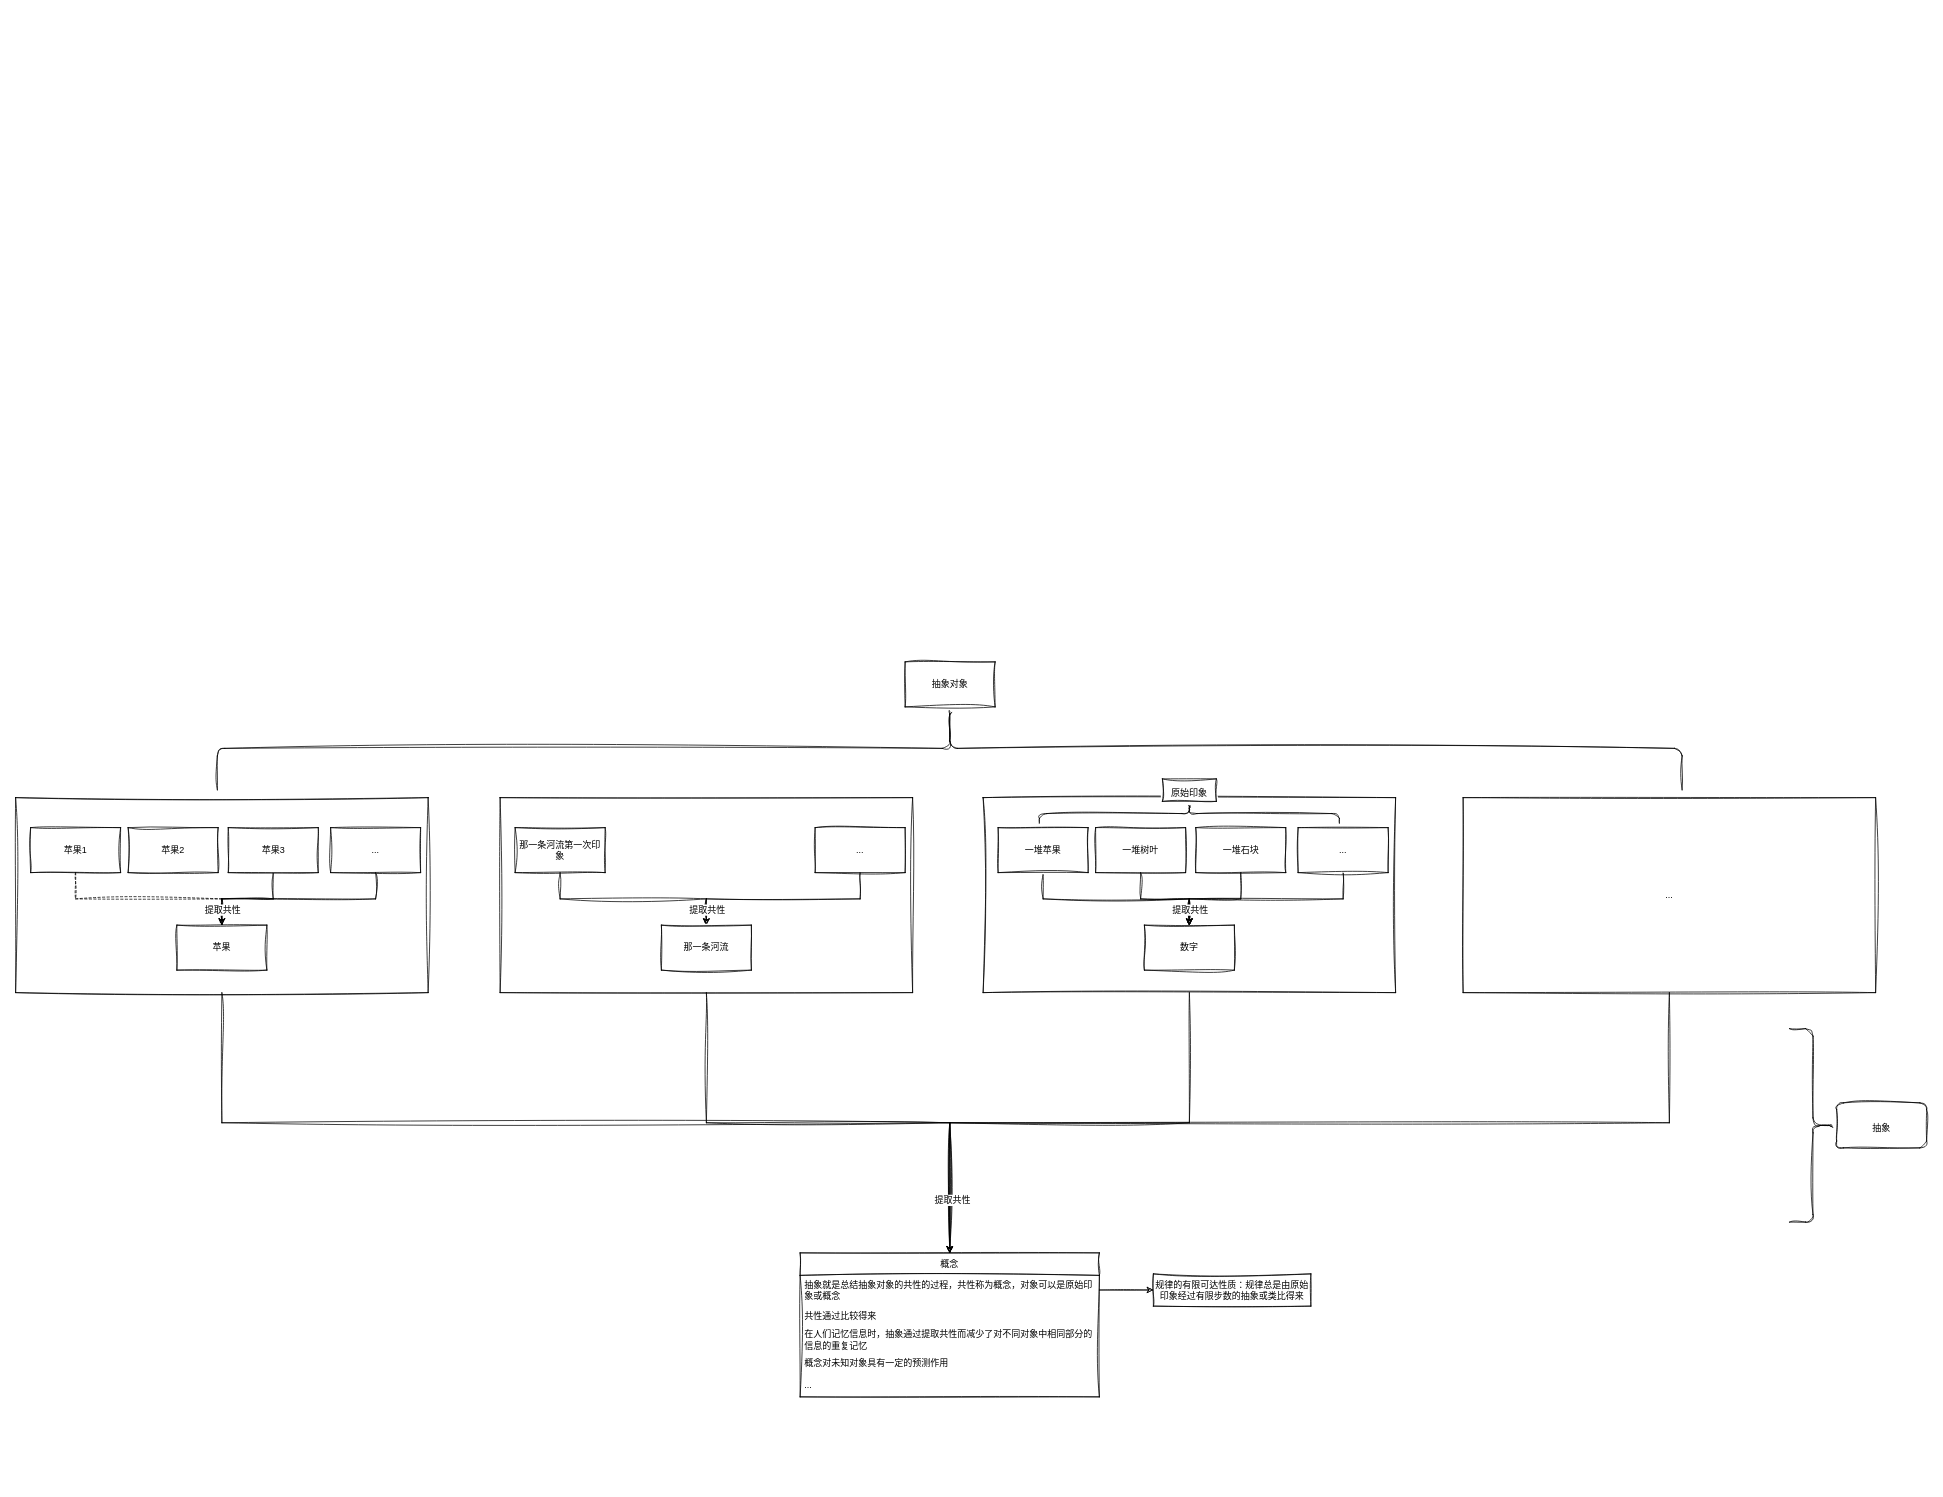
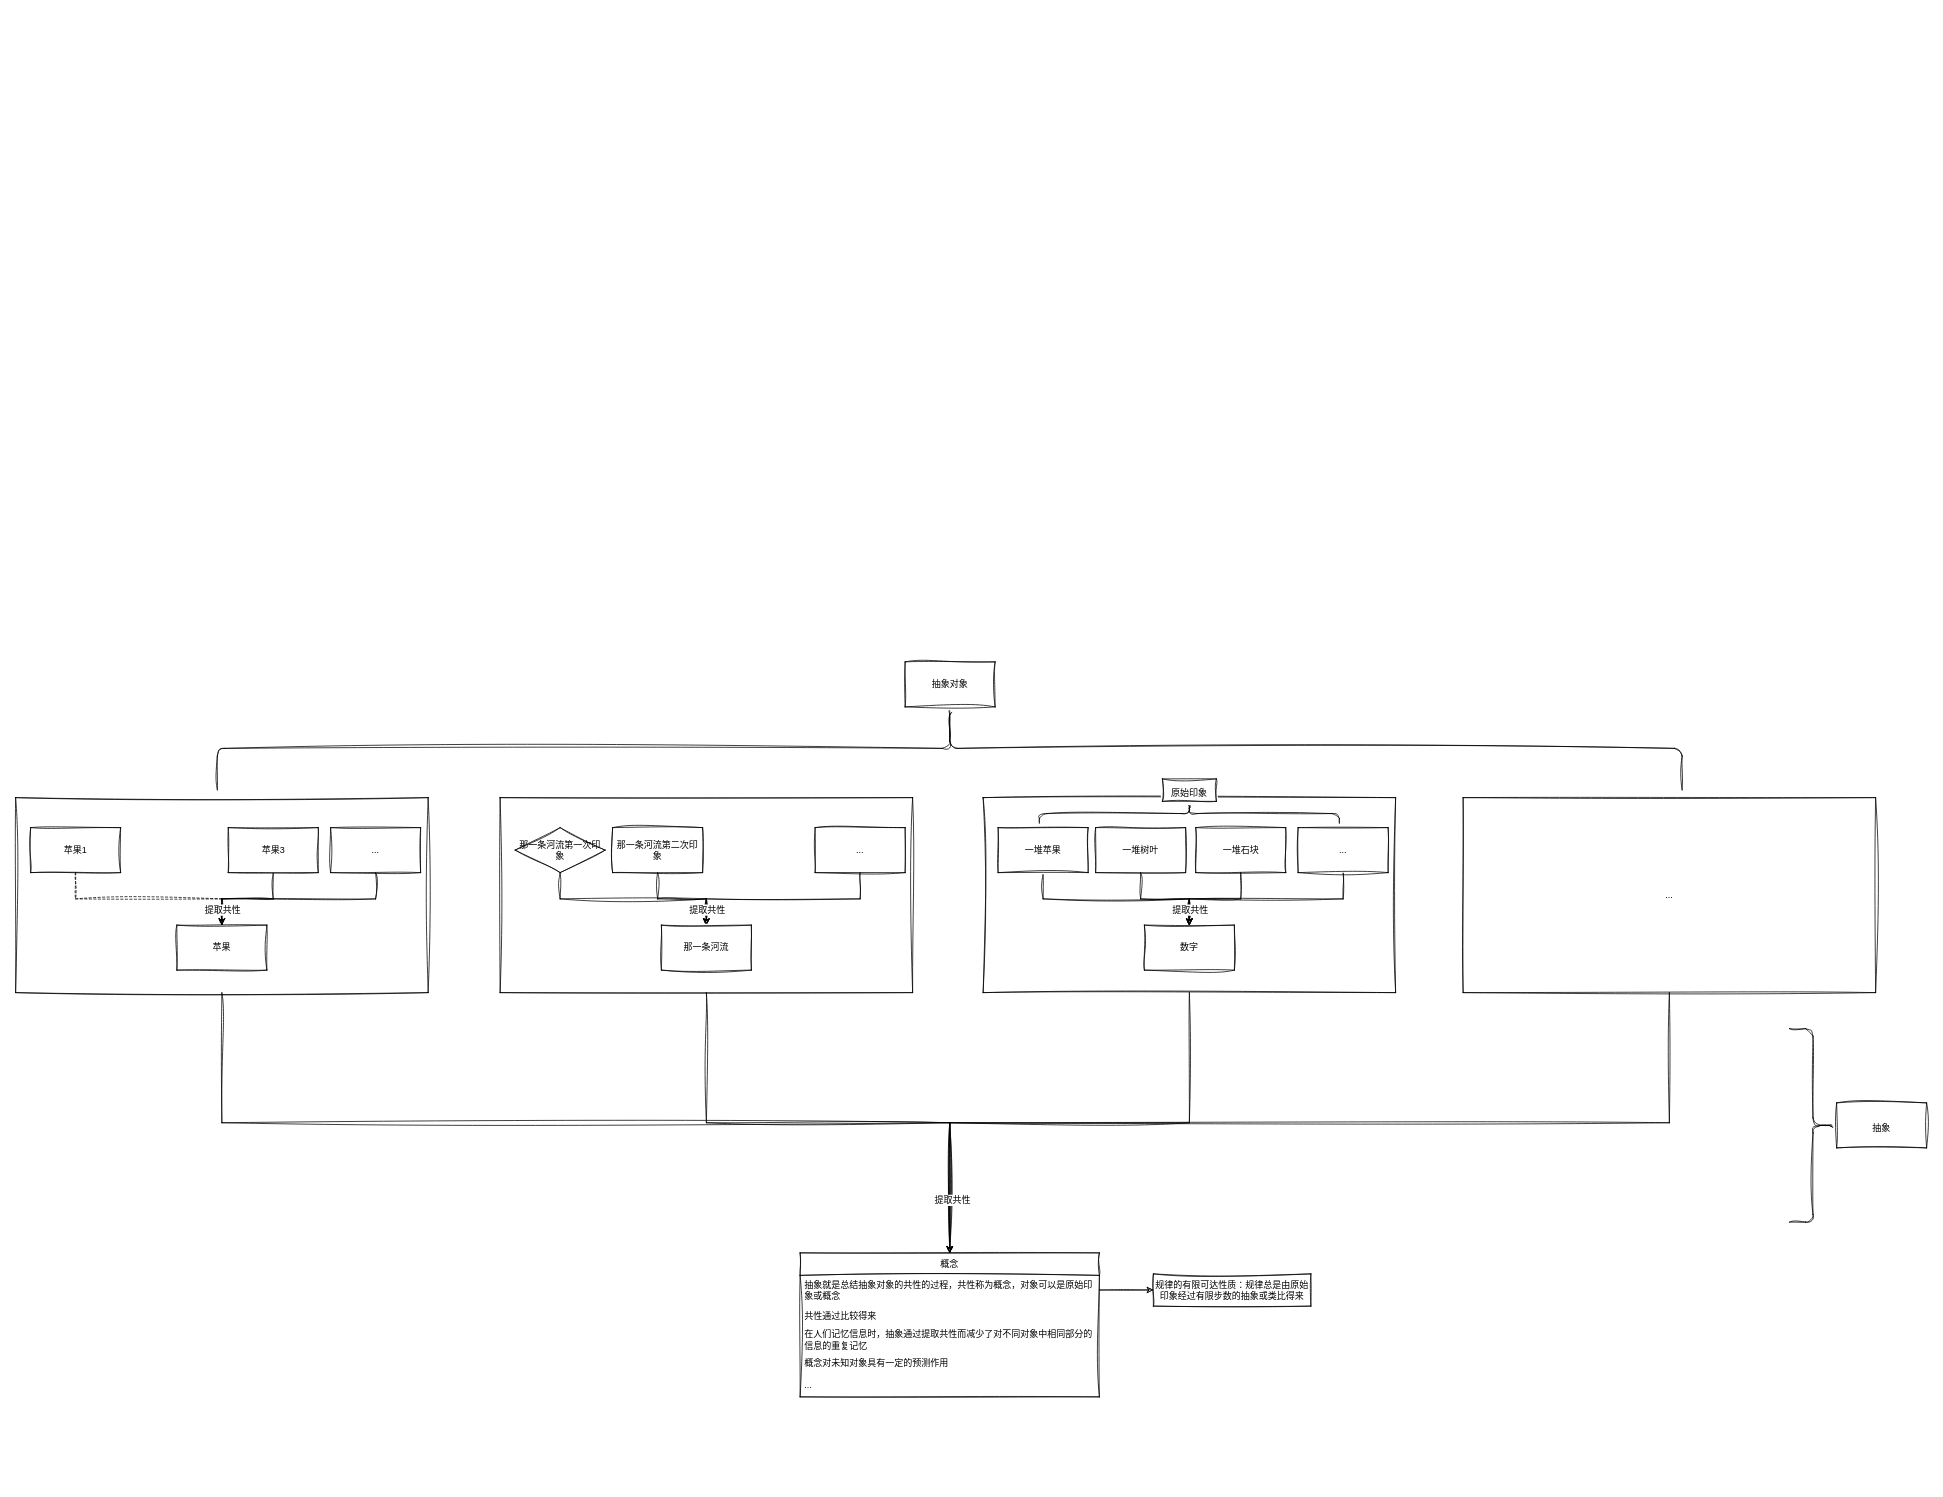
node "苹果2": removed
node "那一条河流第一次印象": shape rectangle -> diamond
node "那一条河流第二次印象": added
edge "那一条河流第二次印象" -> "那一条河流": added
node "抽象": shape rounded rectangle -> rectangle
